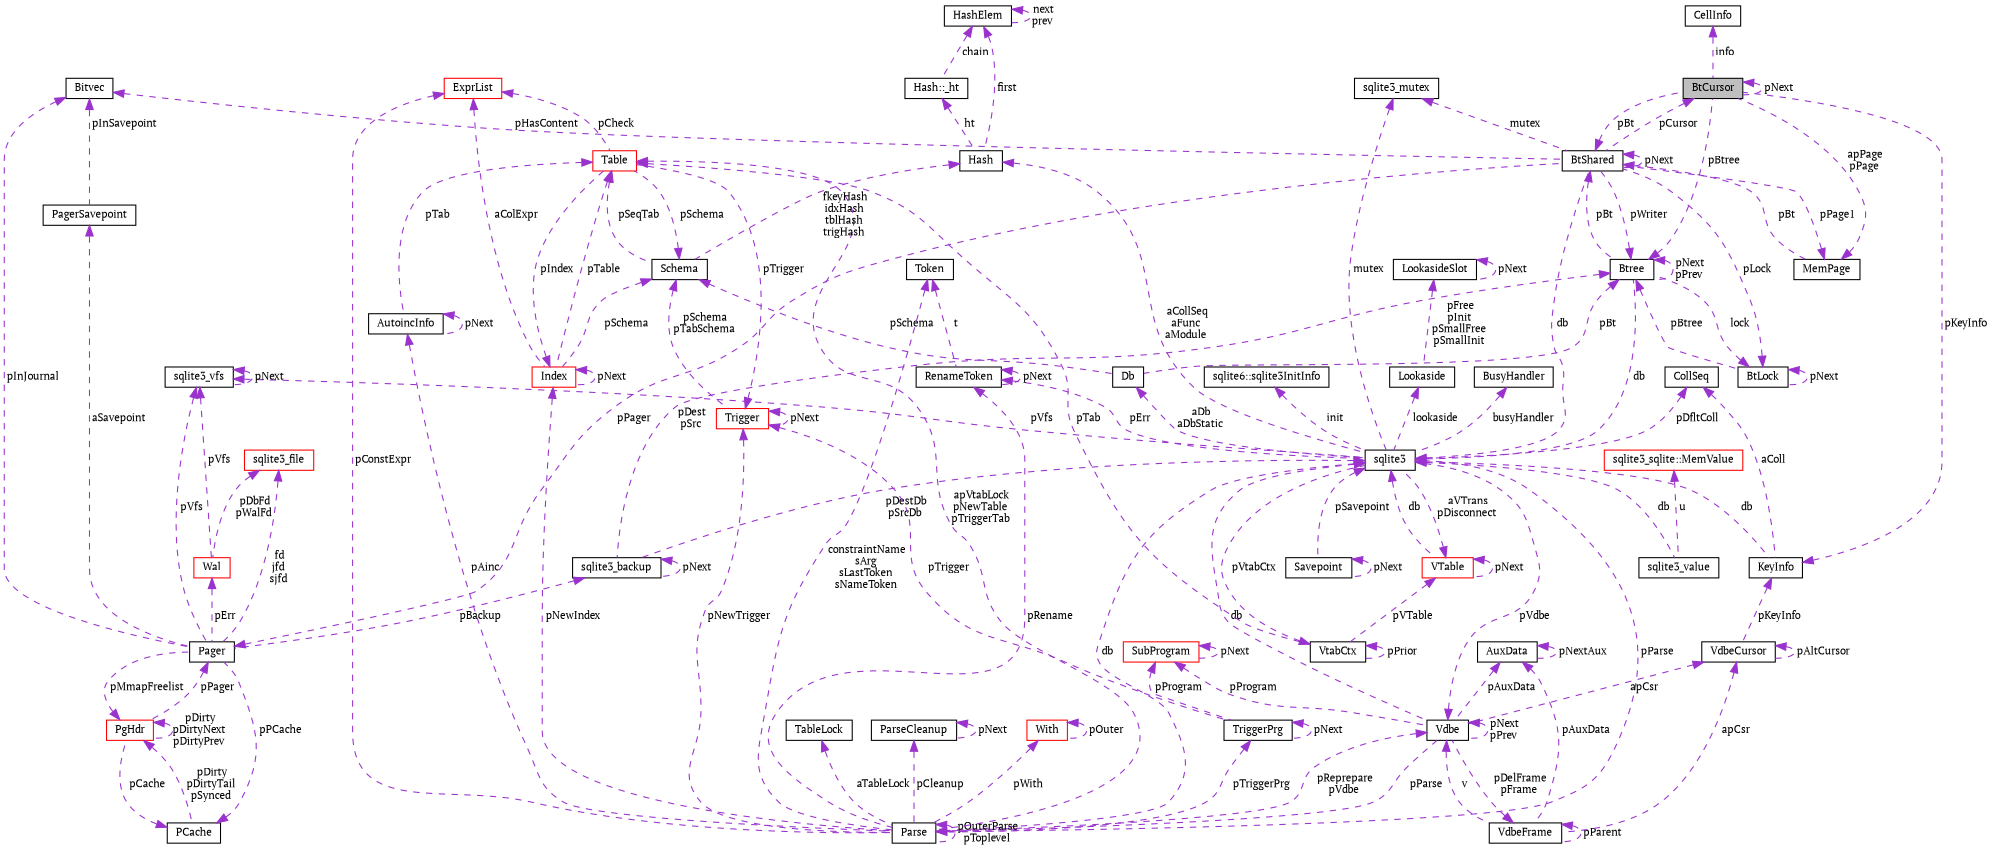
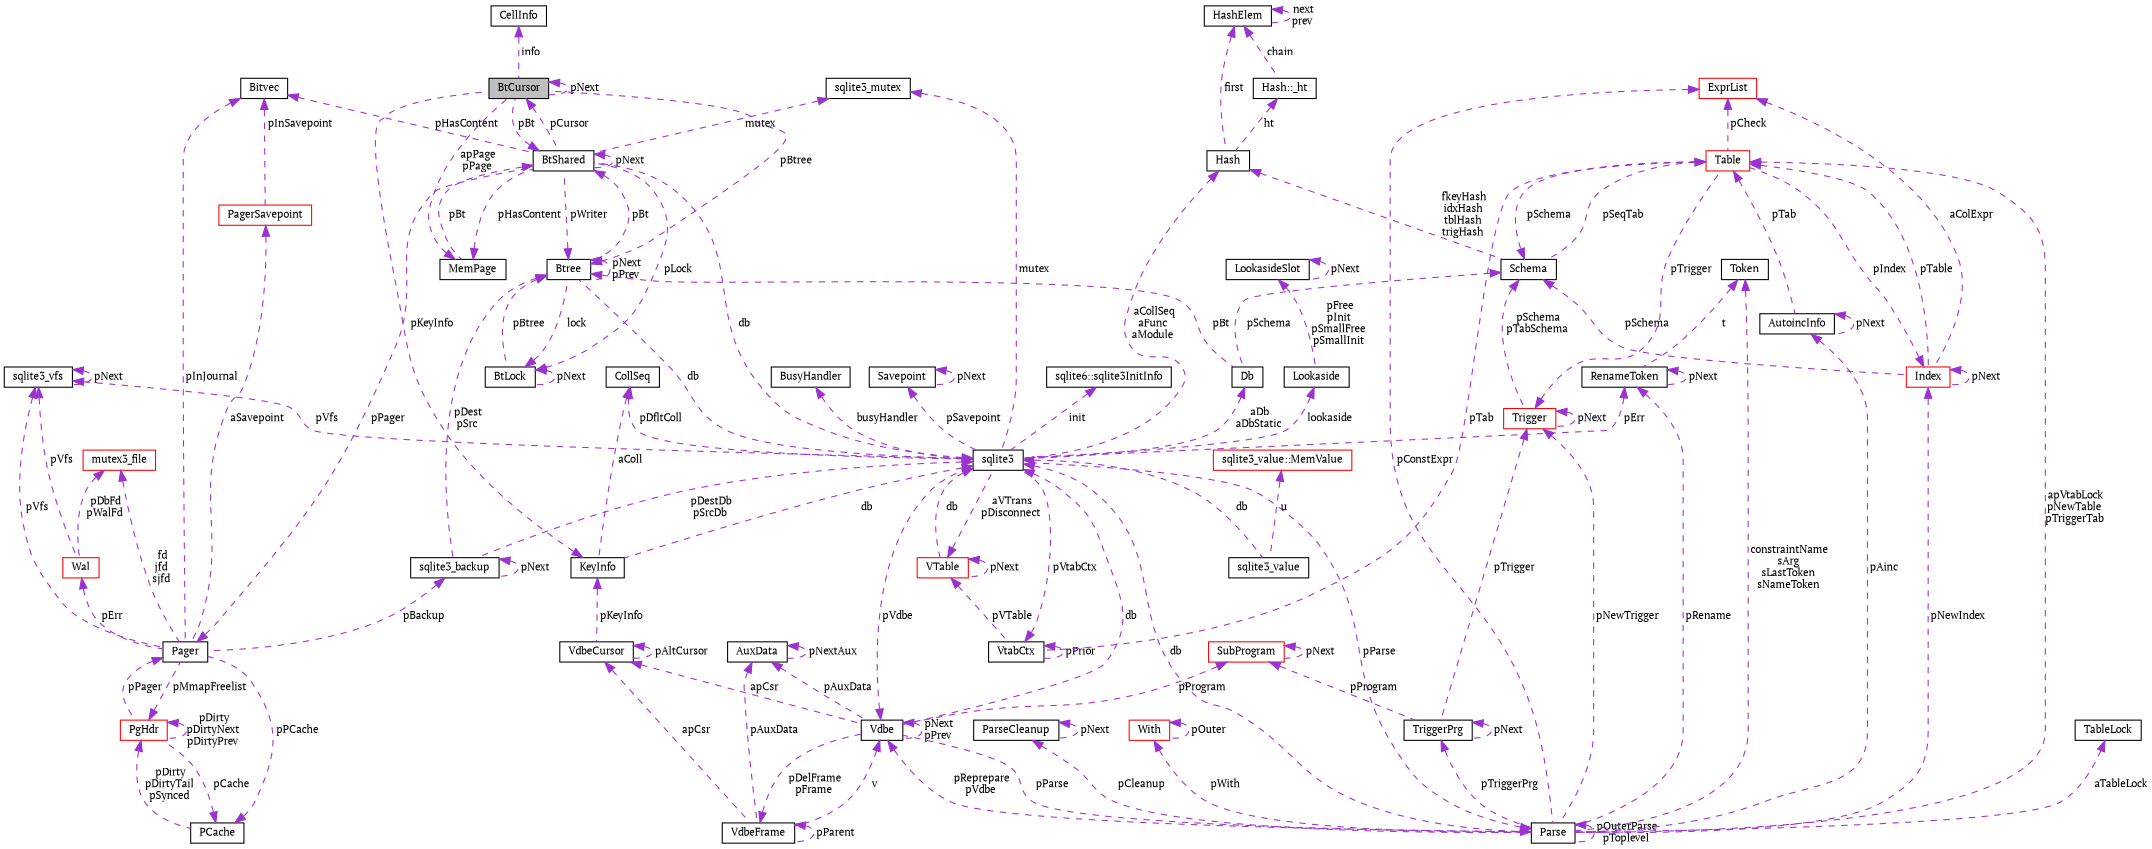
node "PagerSavepoint": color black -> red
edge "BtShared" -> "MemPage": label " pPage1" -> " pHasContent"
node "sqlite3_file": label "sqlite3_file" -> "mutex3_file"
node "sqlite3_sqlite::MemValue": label "sqlite3_sqlite::MemValue" -> "sqlite3_value::MemValue"
edge "Savepoint" -> "sqlite3": reversed
